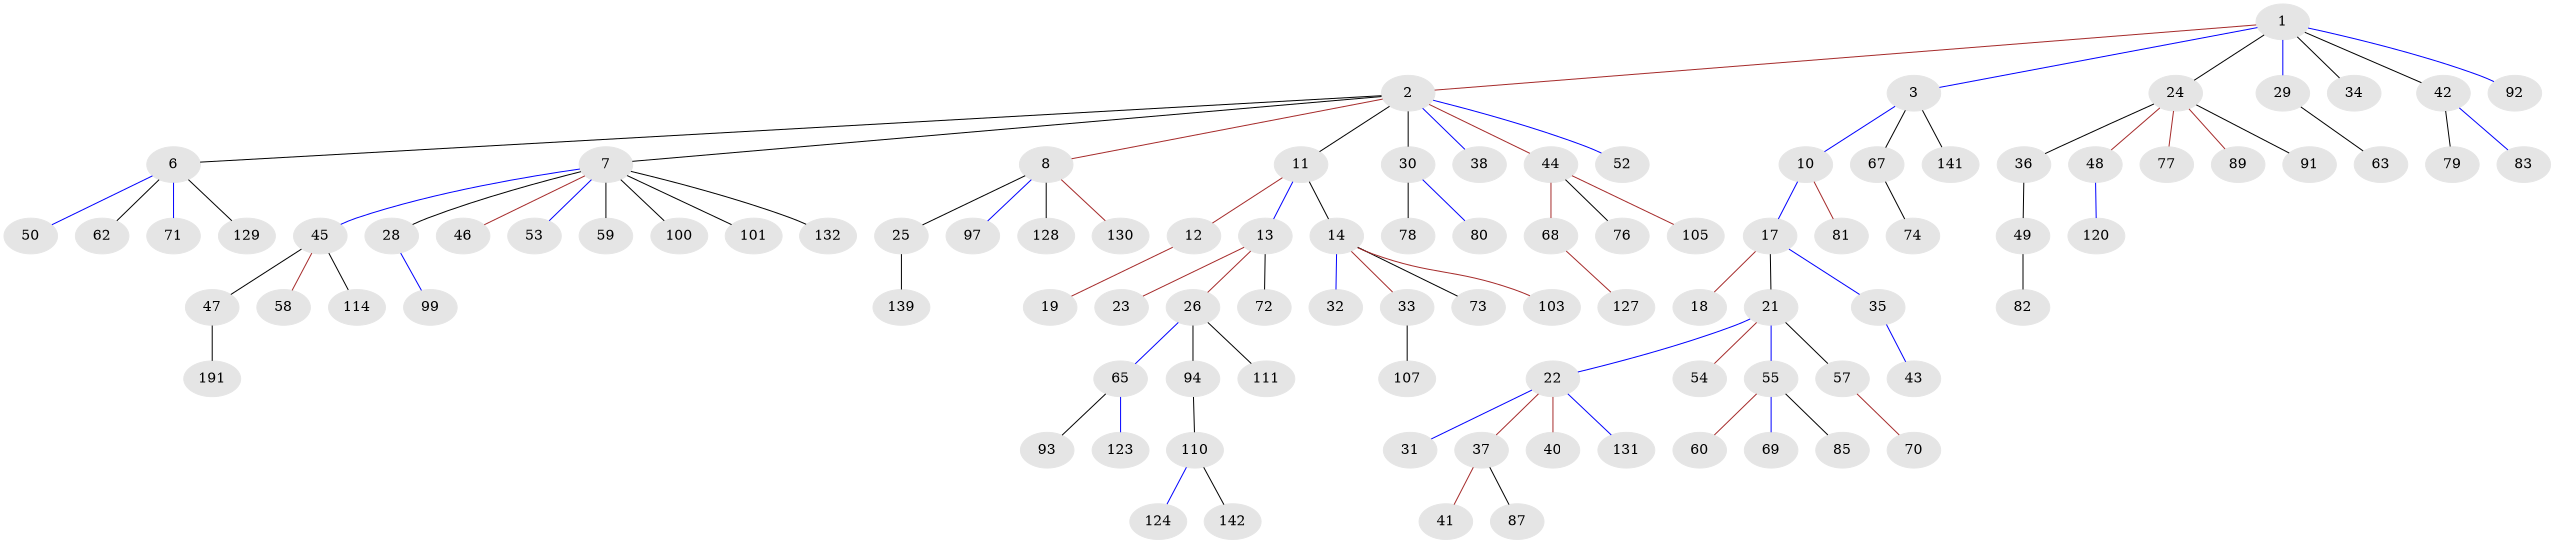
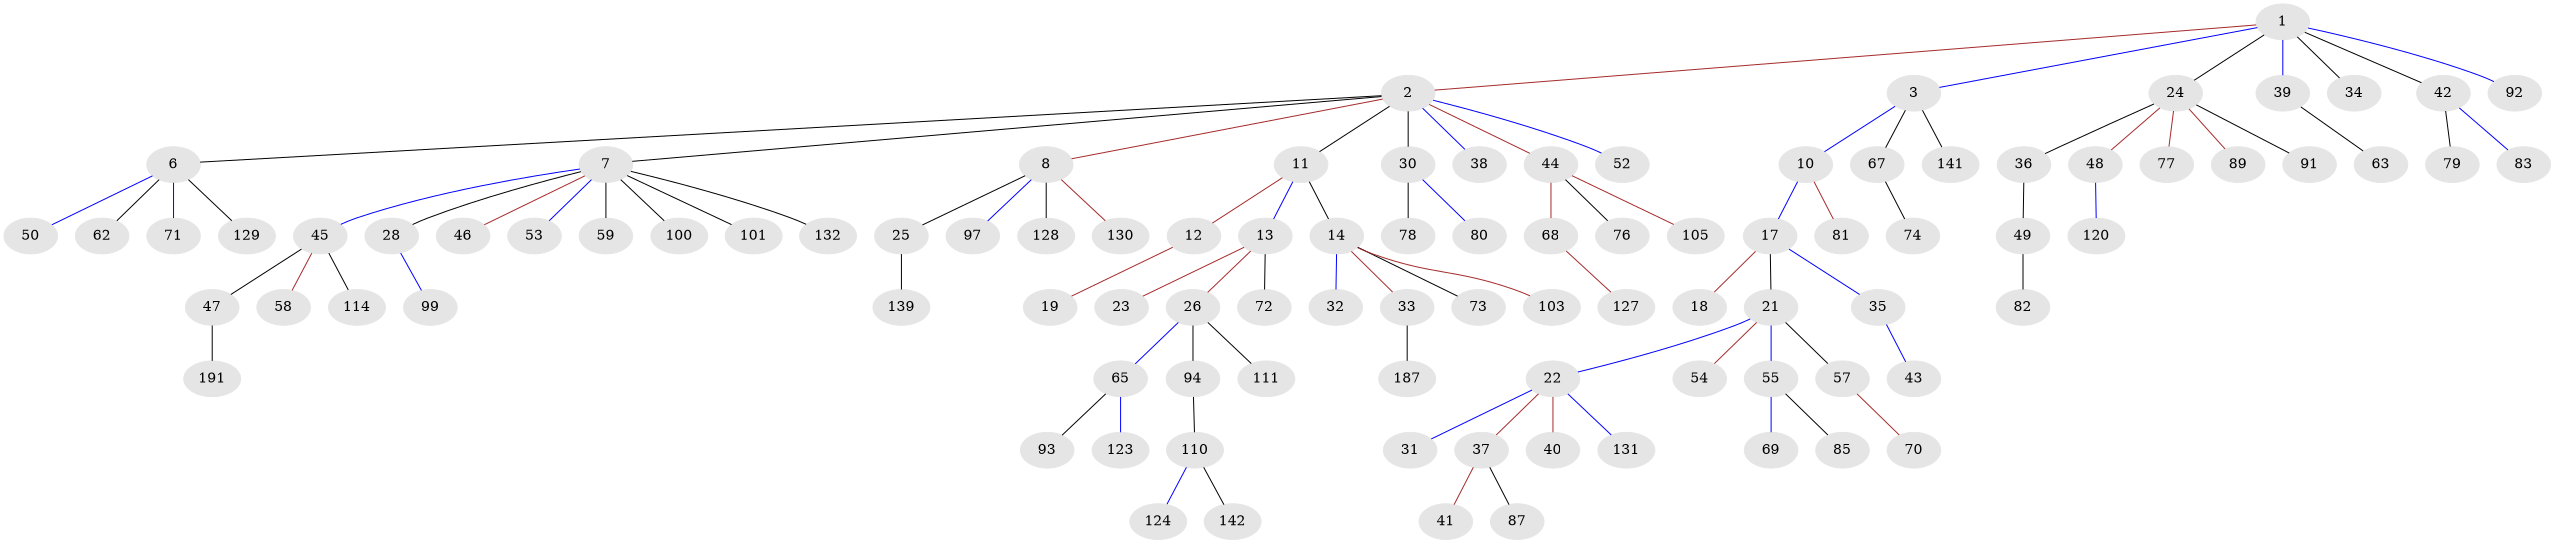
node "29": label "29" -> "39"
node "107": label "107" -> "187"
node "60": removed
